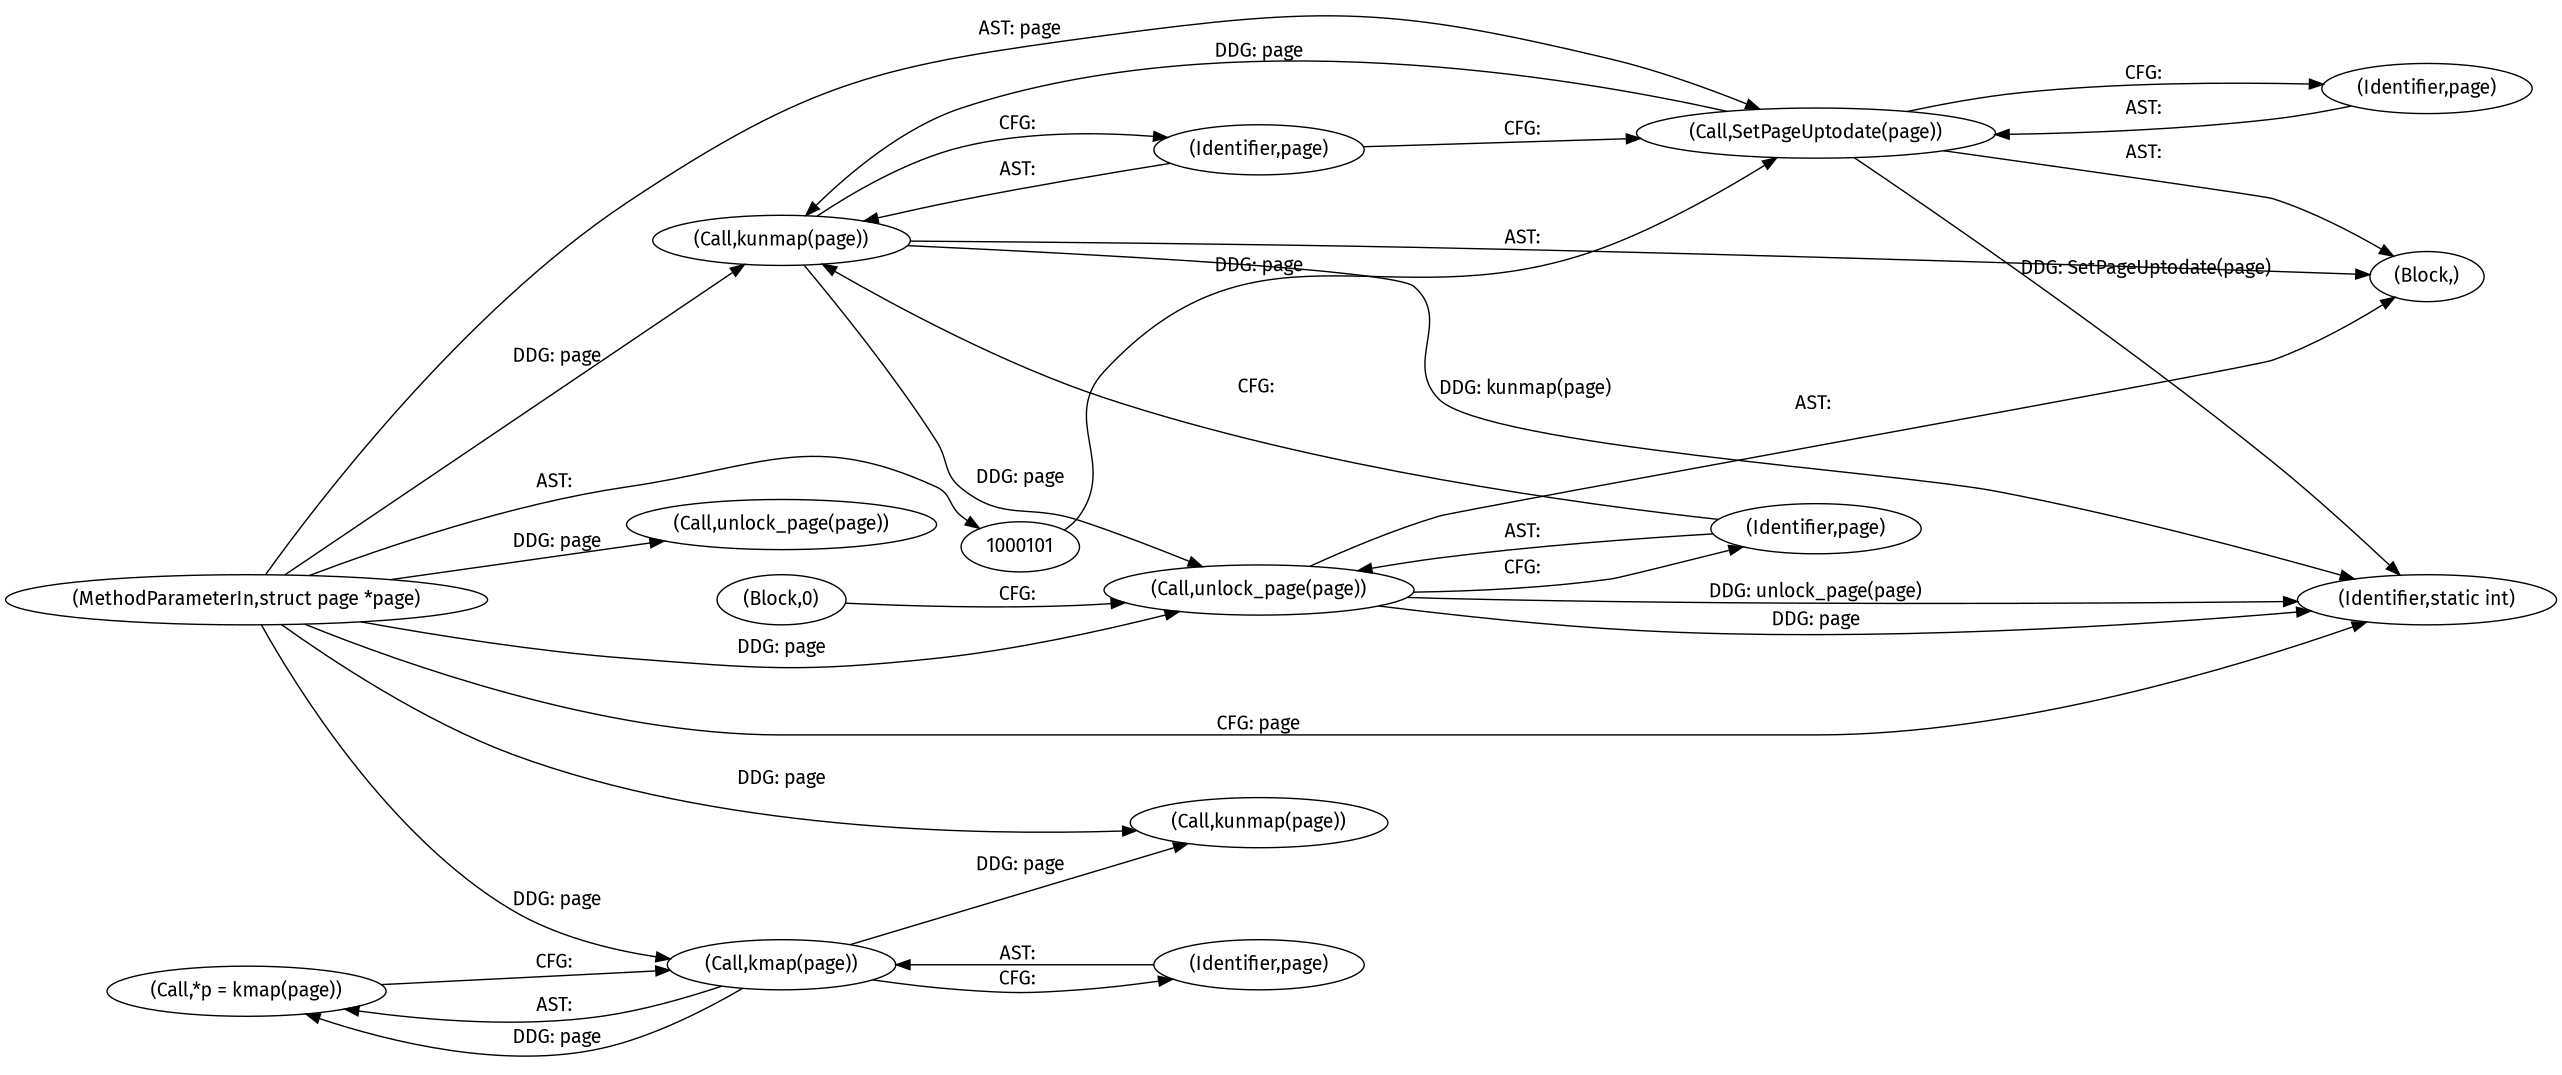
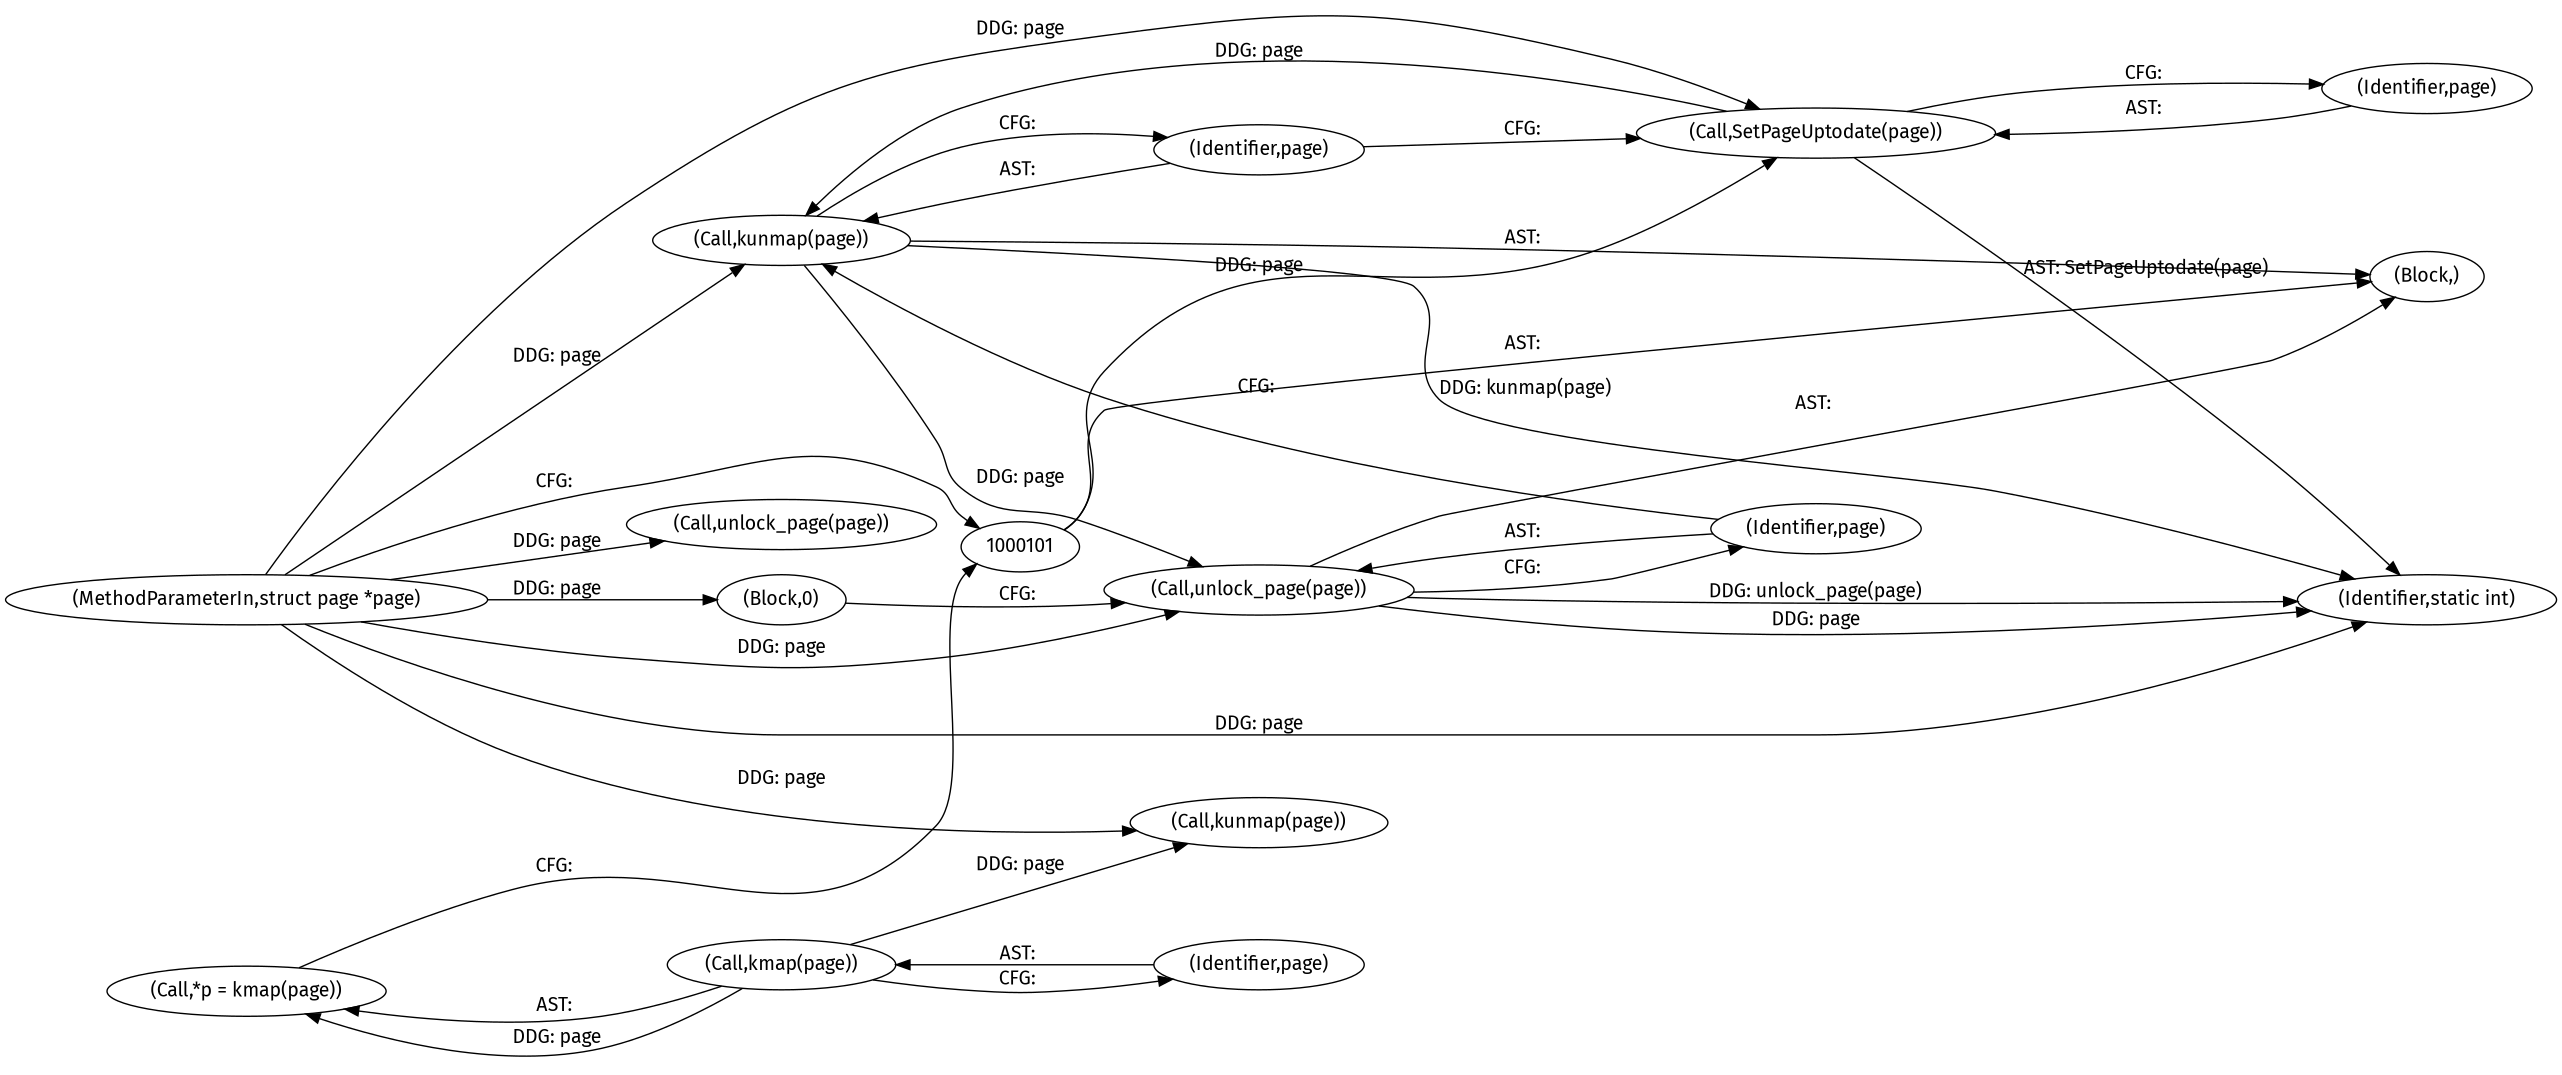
edge "(MethodParameterIn,struct page *page)" -> "(Call,SetPageUptodate(page))": label "AST: page" -> "DDG: page"
edge "(Call,SetPageUptodate(page))" -> "(Block,)": now "1000101" -> "(Block,)"
edge "(Call,SetPageUptodate(page))" -> "(Identifier,static int)": label "DDG: SetPageUptodate(page)" -> "AST: SetPageUptodate(page)"
edge "(MethodParameterIn,struct page *page)" -> "1000101": label "AST: " -> "CFG: "
edge "(MethodParameterIn,struct page *page)" -> "(Identifier,static int)": label "CFG: page" -> "DDG: page"
edge "(MethodParameterIn,struct page *page)" -> "(Call,kmap(page))": now "(MethodParameterIn,struct page *page)" -> "(Block,0)"
edge "(Call,*p = kmap(page))" -> "(Call,kmap(page))": now "(Call,*p = kmap(page))" -> "1000101"
